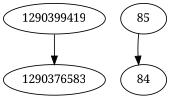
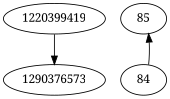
node "1290399419": label "1290399419" -> "1220399419"
edge "85" -> "84": reversed
node "1290376583": label "1290376583" -> "1290376573"
